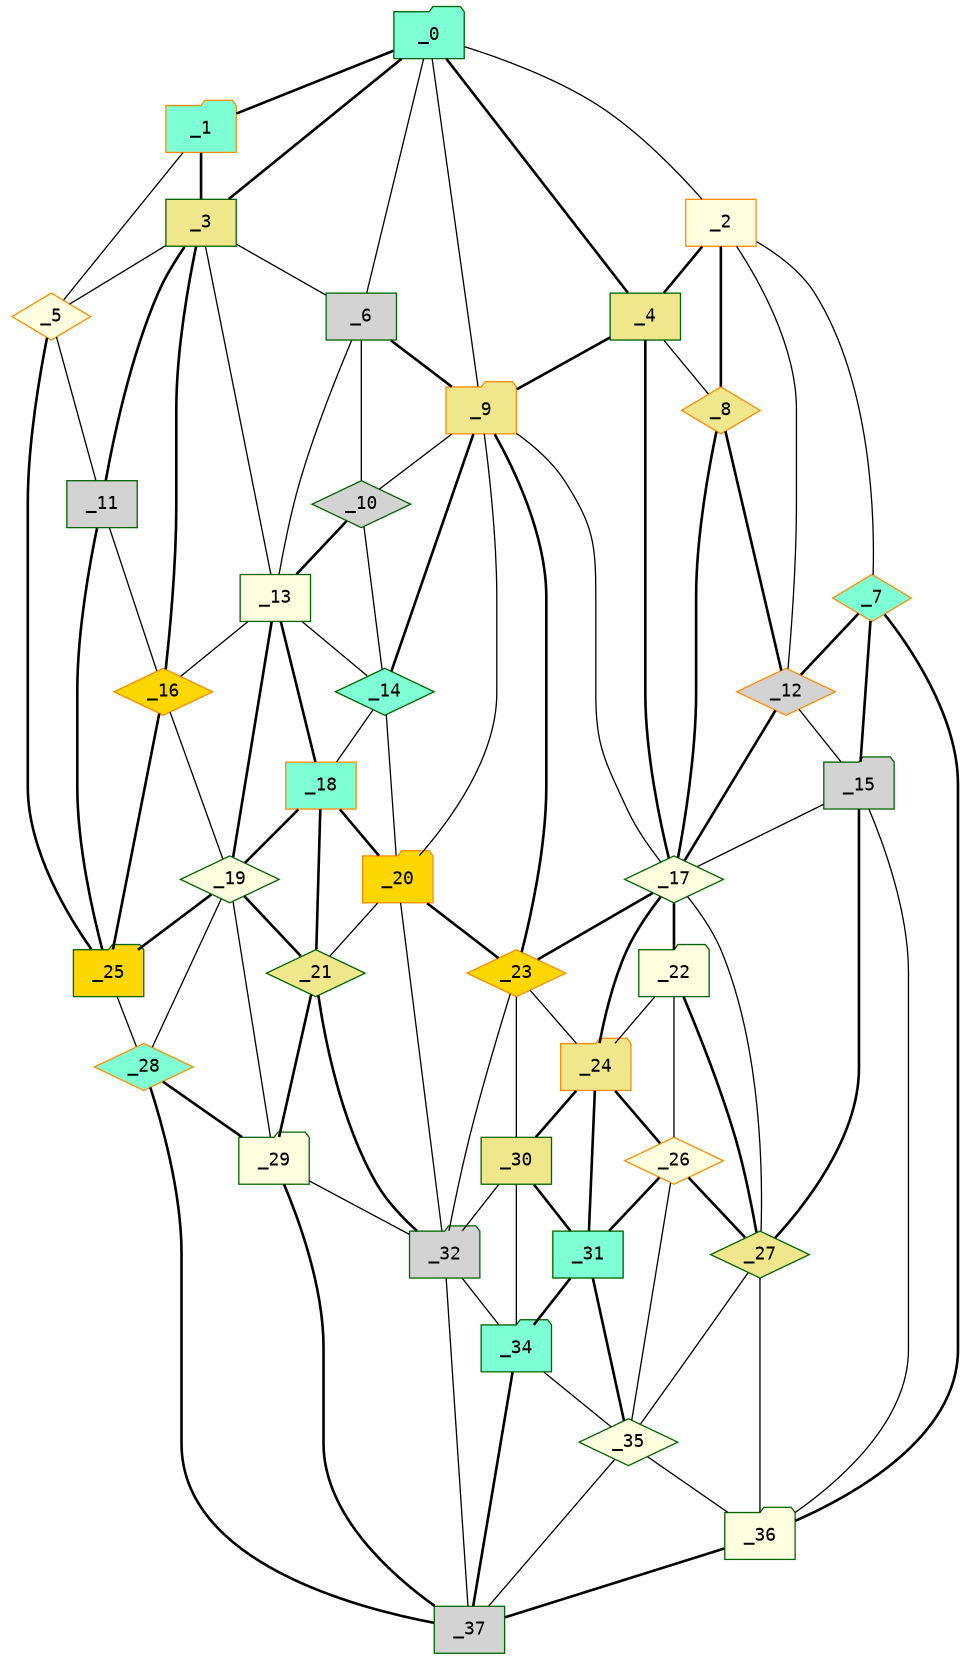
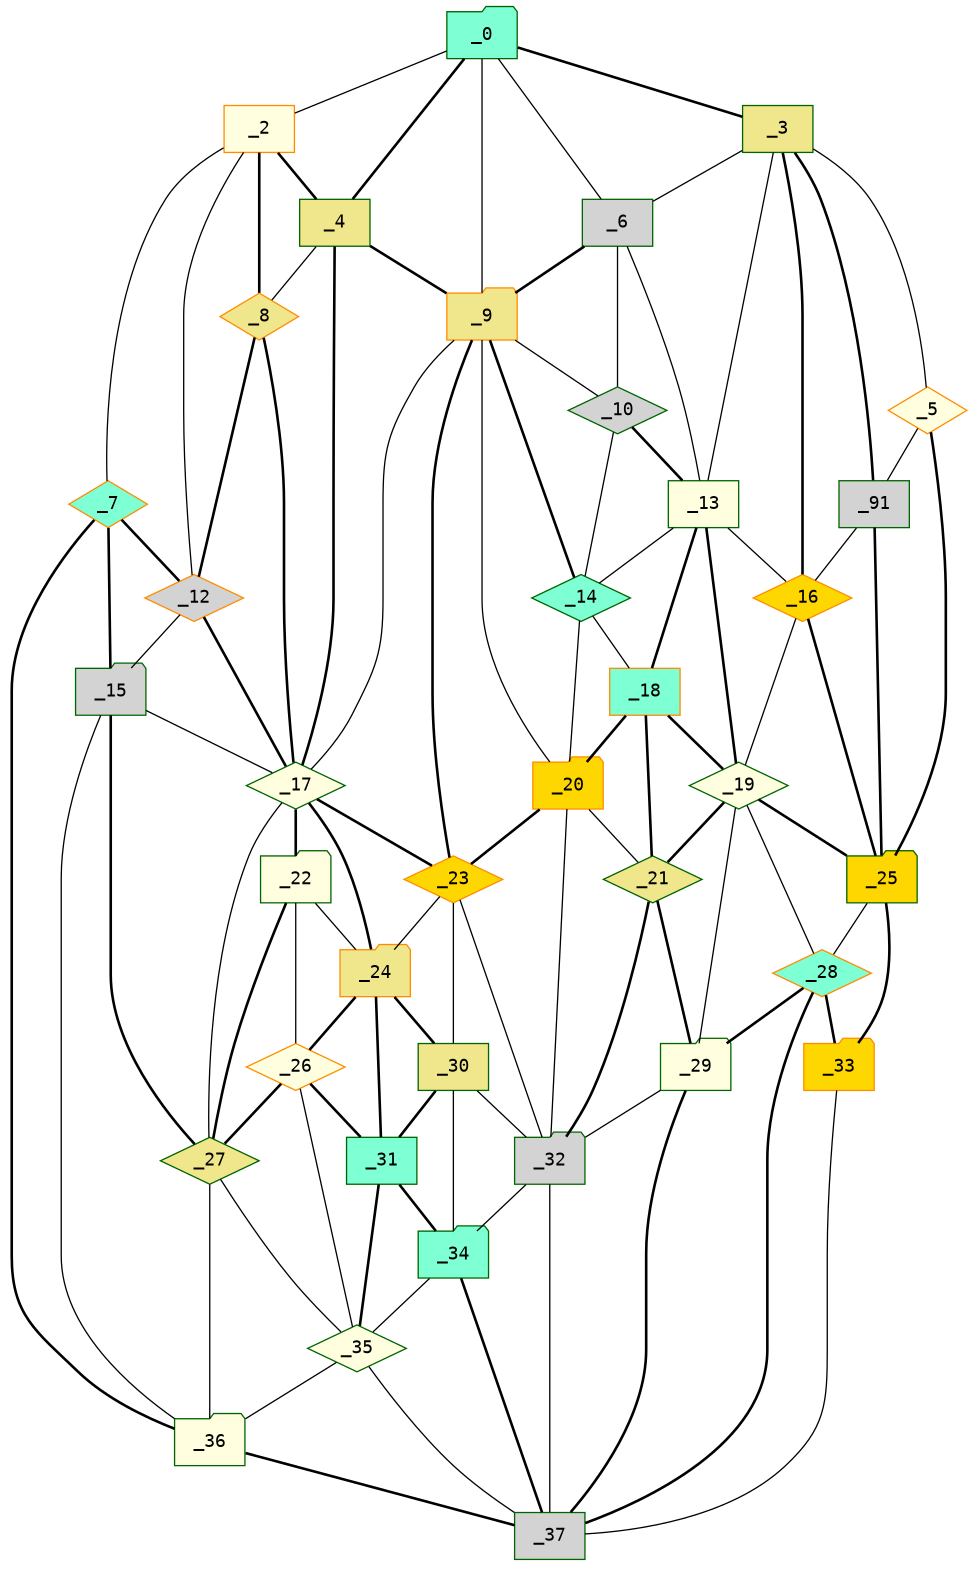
node "_1": removed
node "_11": label "_11" -> "_91"
node "_33": added
